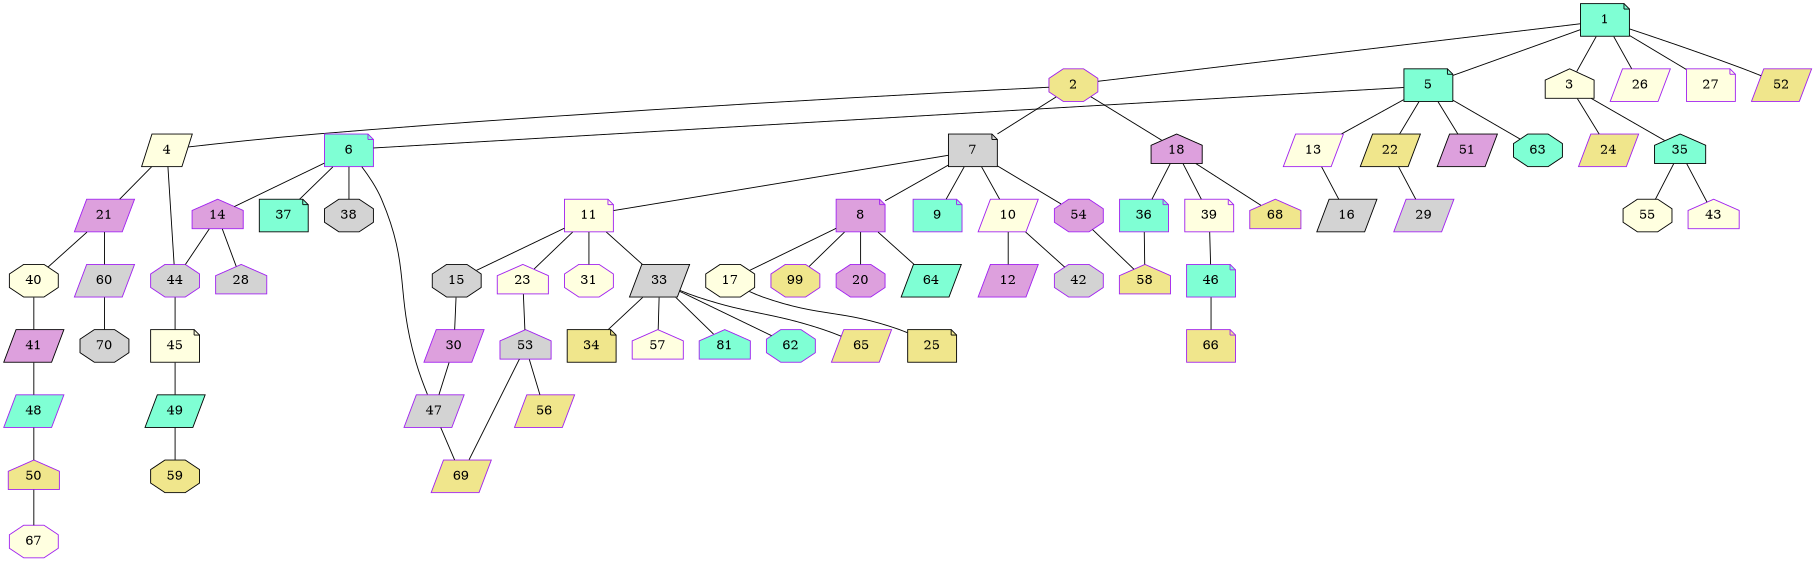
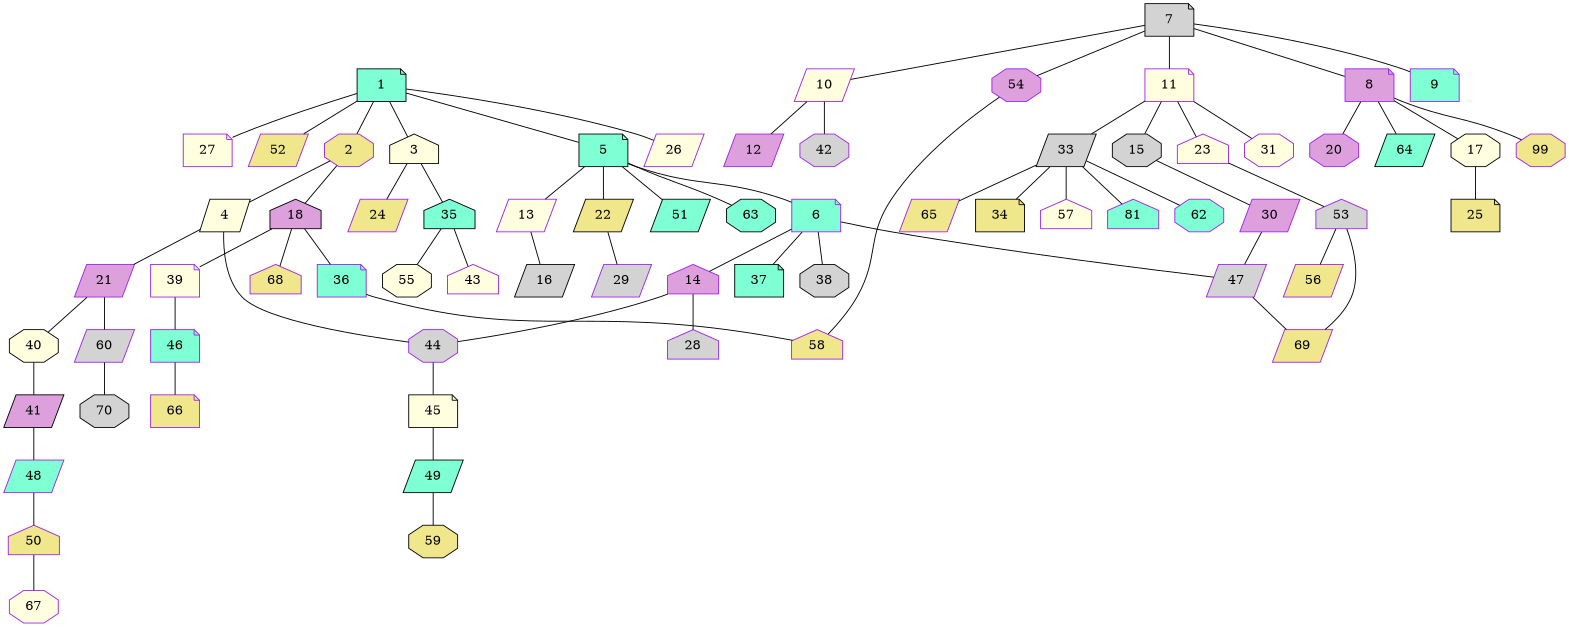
edge "2" -- "7": removed
node "51": fillcolor plum -> aquamarine
